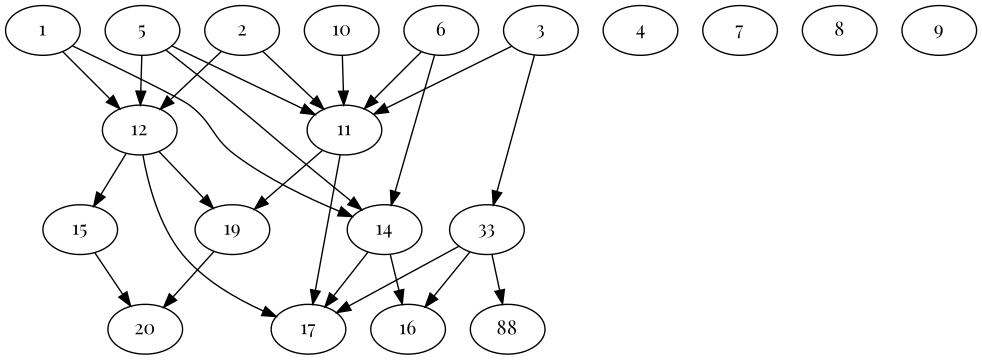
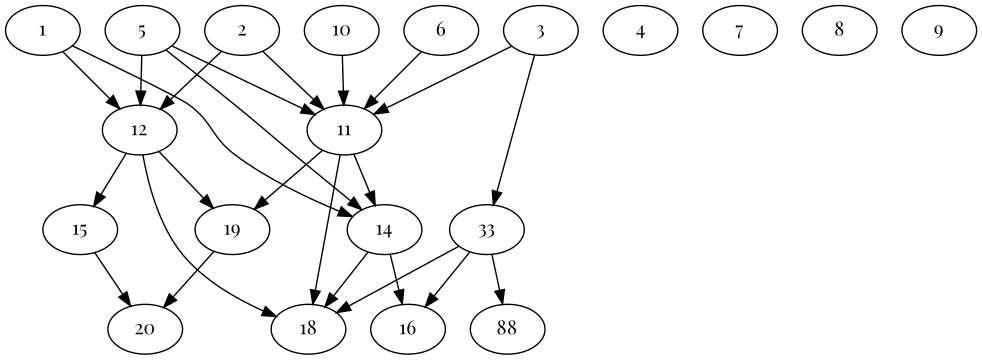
edge "6" -> "14": now "11" -> "14"
node "17": label "17" -> "18"
